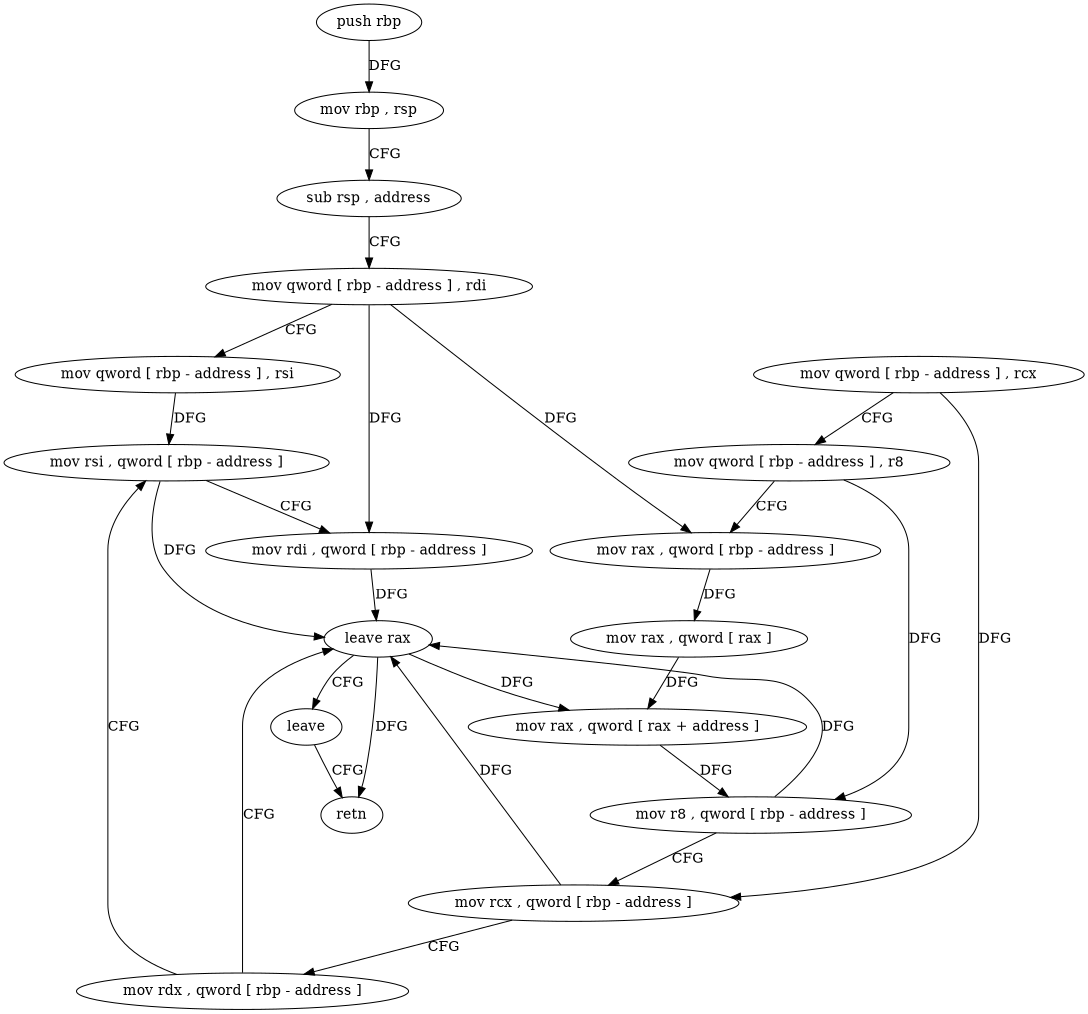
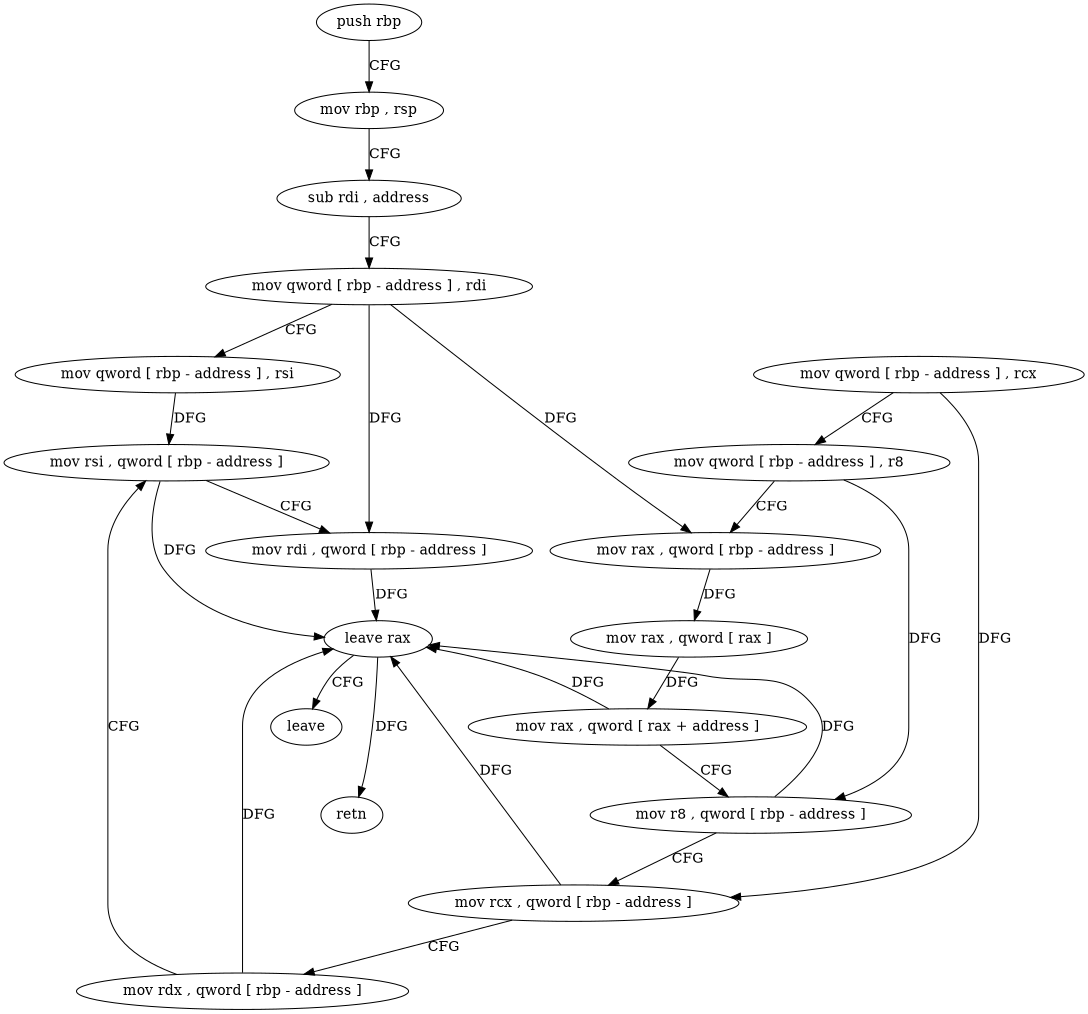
edge "push rbp" -> "mov rbp , rsp": label "DFG" -> "CFG"
node "sub rsp , address": label "sub rsp , address" -> "sub rdi , address"
edge "leave rax" -> "mov rax , qword [ rax + address ]": reversed
edge "leave" -> "retn": removed, label "CFG"
edge "mov rax , qword [ rax + address ]" -> "mov r8 , qword [ rbp - address ]": label "DFG" -> "CFG"
edge "mov rdx , qword [ rbp - address ]" -> "leave rax": label "CFG" -> "DFG"
